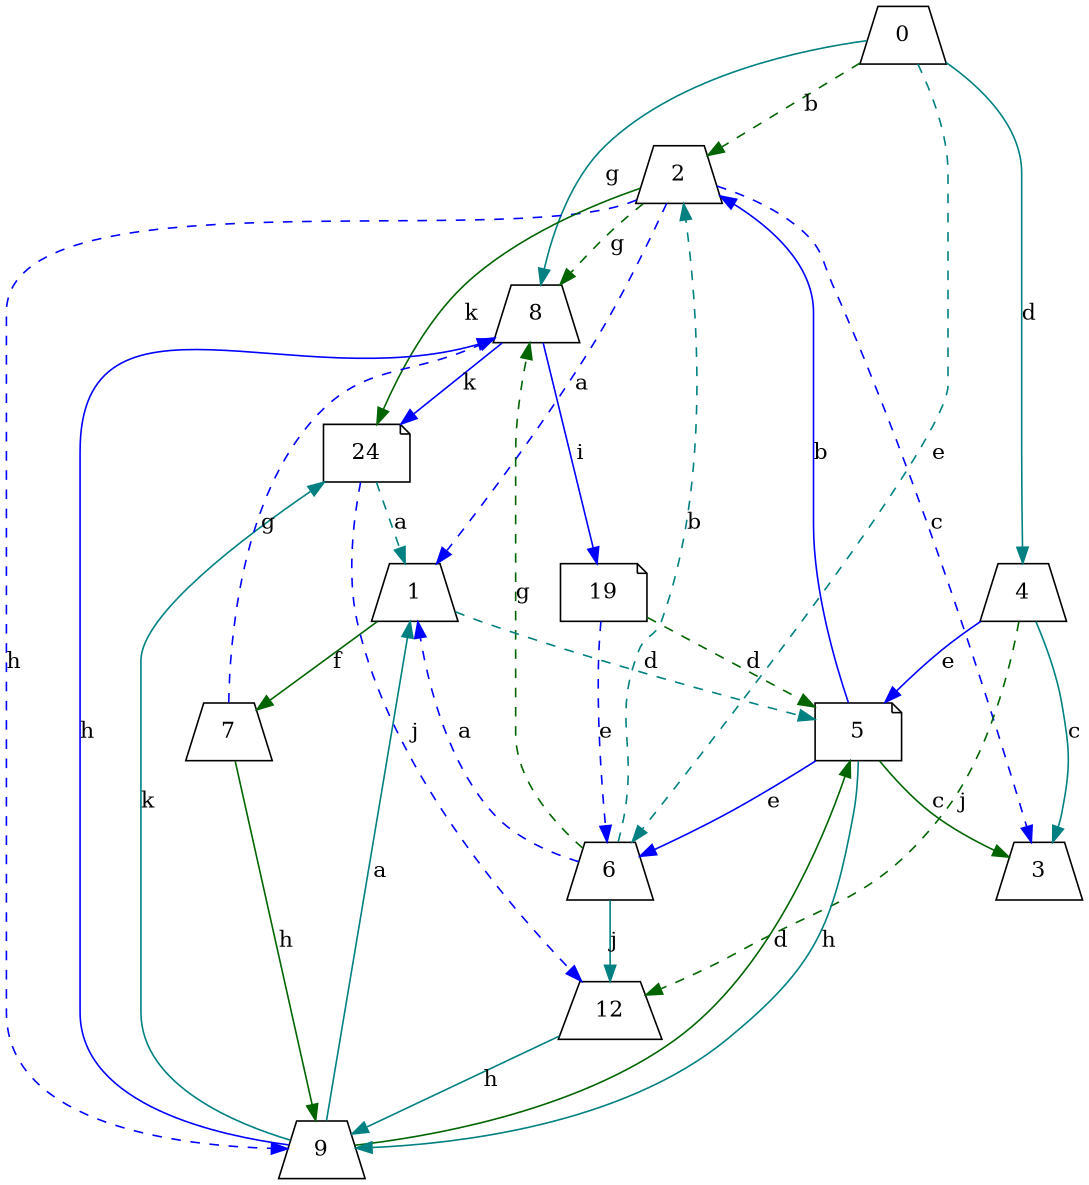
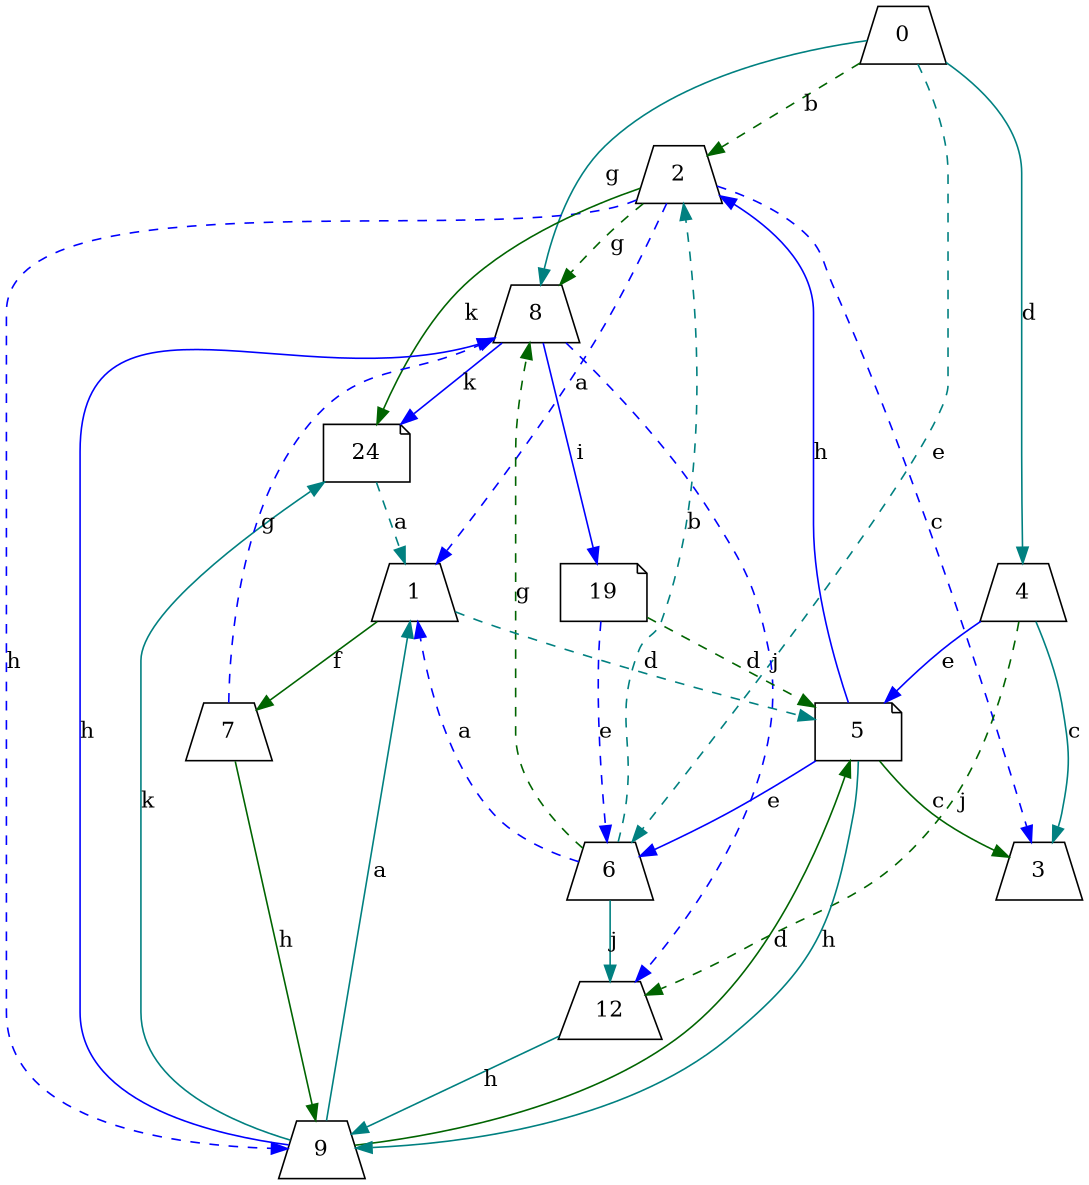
edge "5" -> "2": label "b" -> "h"
edge "24" -> "12": now "8" -> "12"
